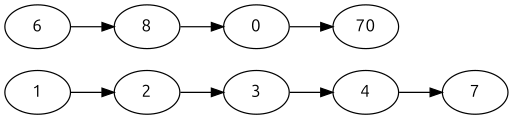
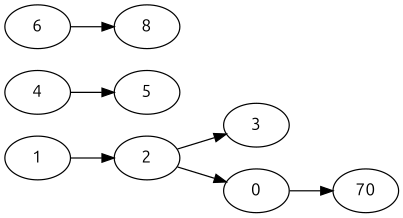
edge "8" -> "0": now "2" -> "0"
edge "3" -> "4": removed
node "7": label "7" -> "5"
